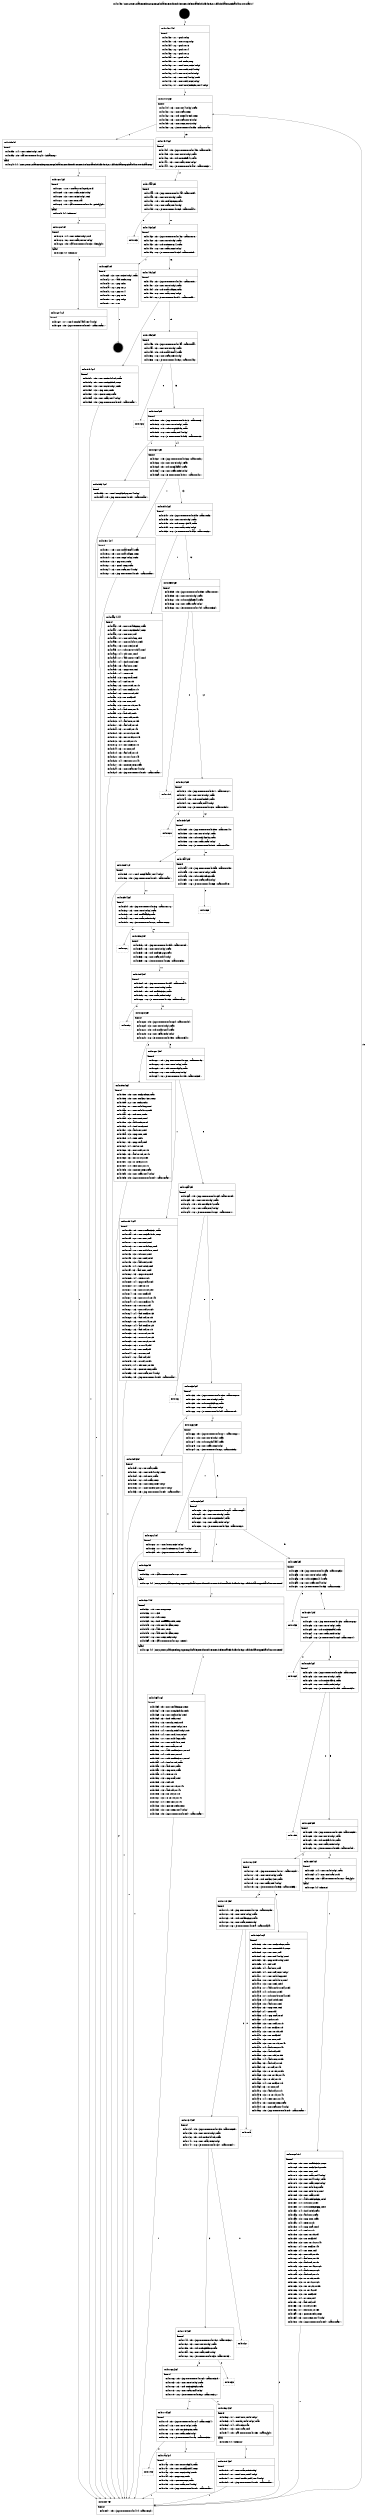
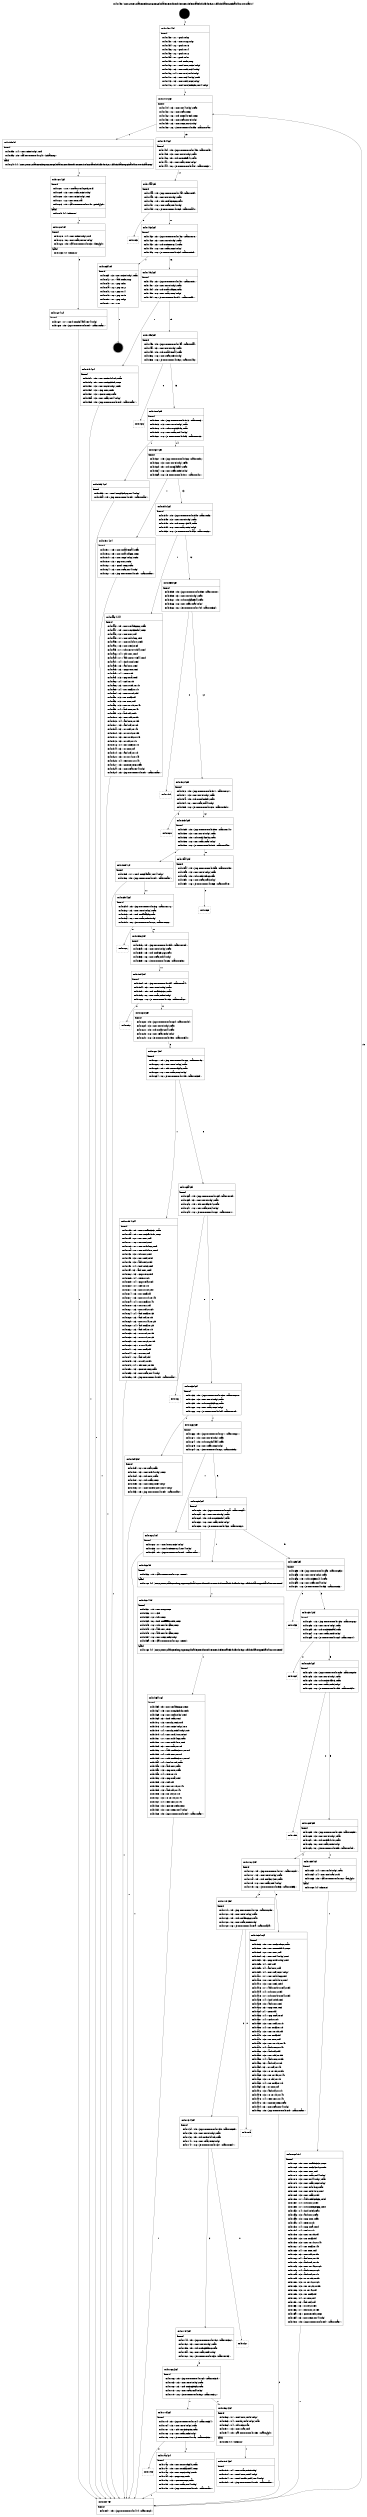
node "0x401990 [83]": removed
node "0x401c33": removed
edge "0x401979 [23]" -> "0x401ed7 [5]": removed, label "1"
